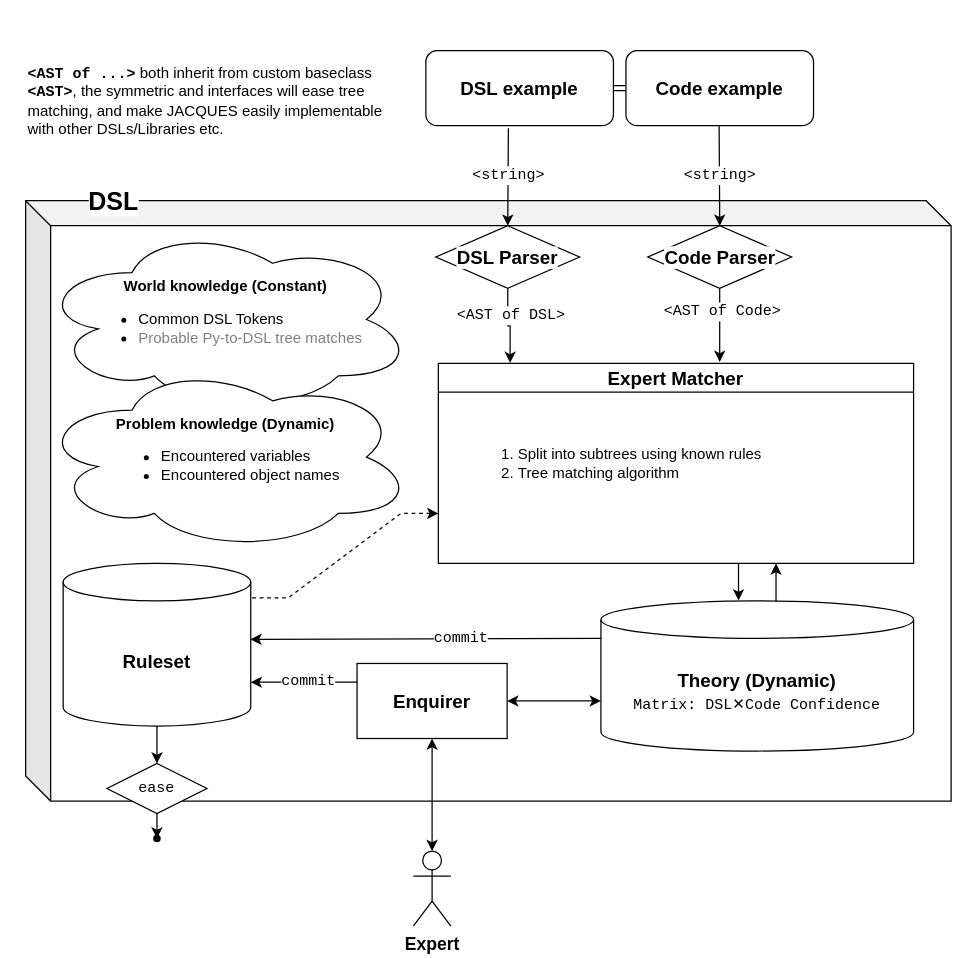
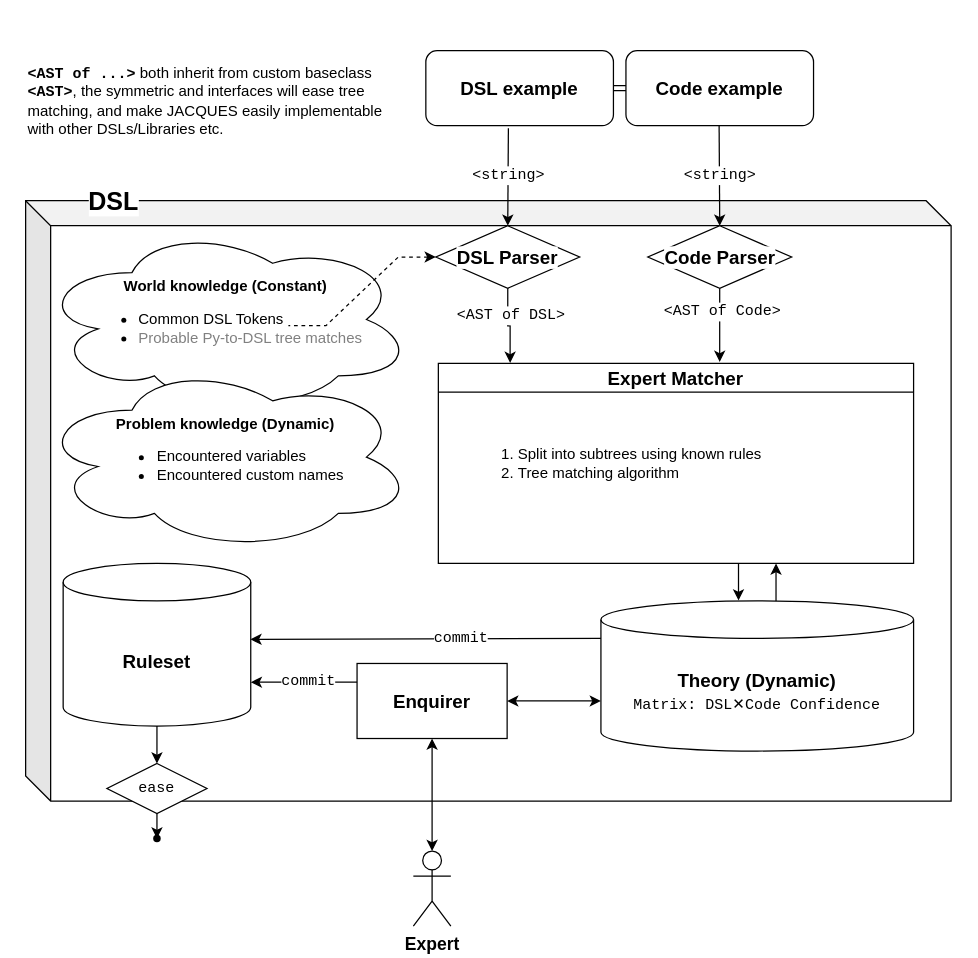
edge "World knowledge (Constant) Common DSL Tokens Probable Py-to-DSL tree matches" -> "DSL Parser": added
node "Problem knowledge (Dynamic) Encountered variables Encountered object names": label "Problem knowledge (Dynamic) Encountered variables Encountered object names" -> "Problem knowledge (Dynamic) Encountered variables Encountered custom names"
edge "Ruleset" -> "Expert Matcher": removed
